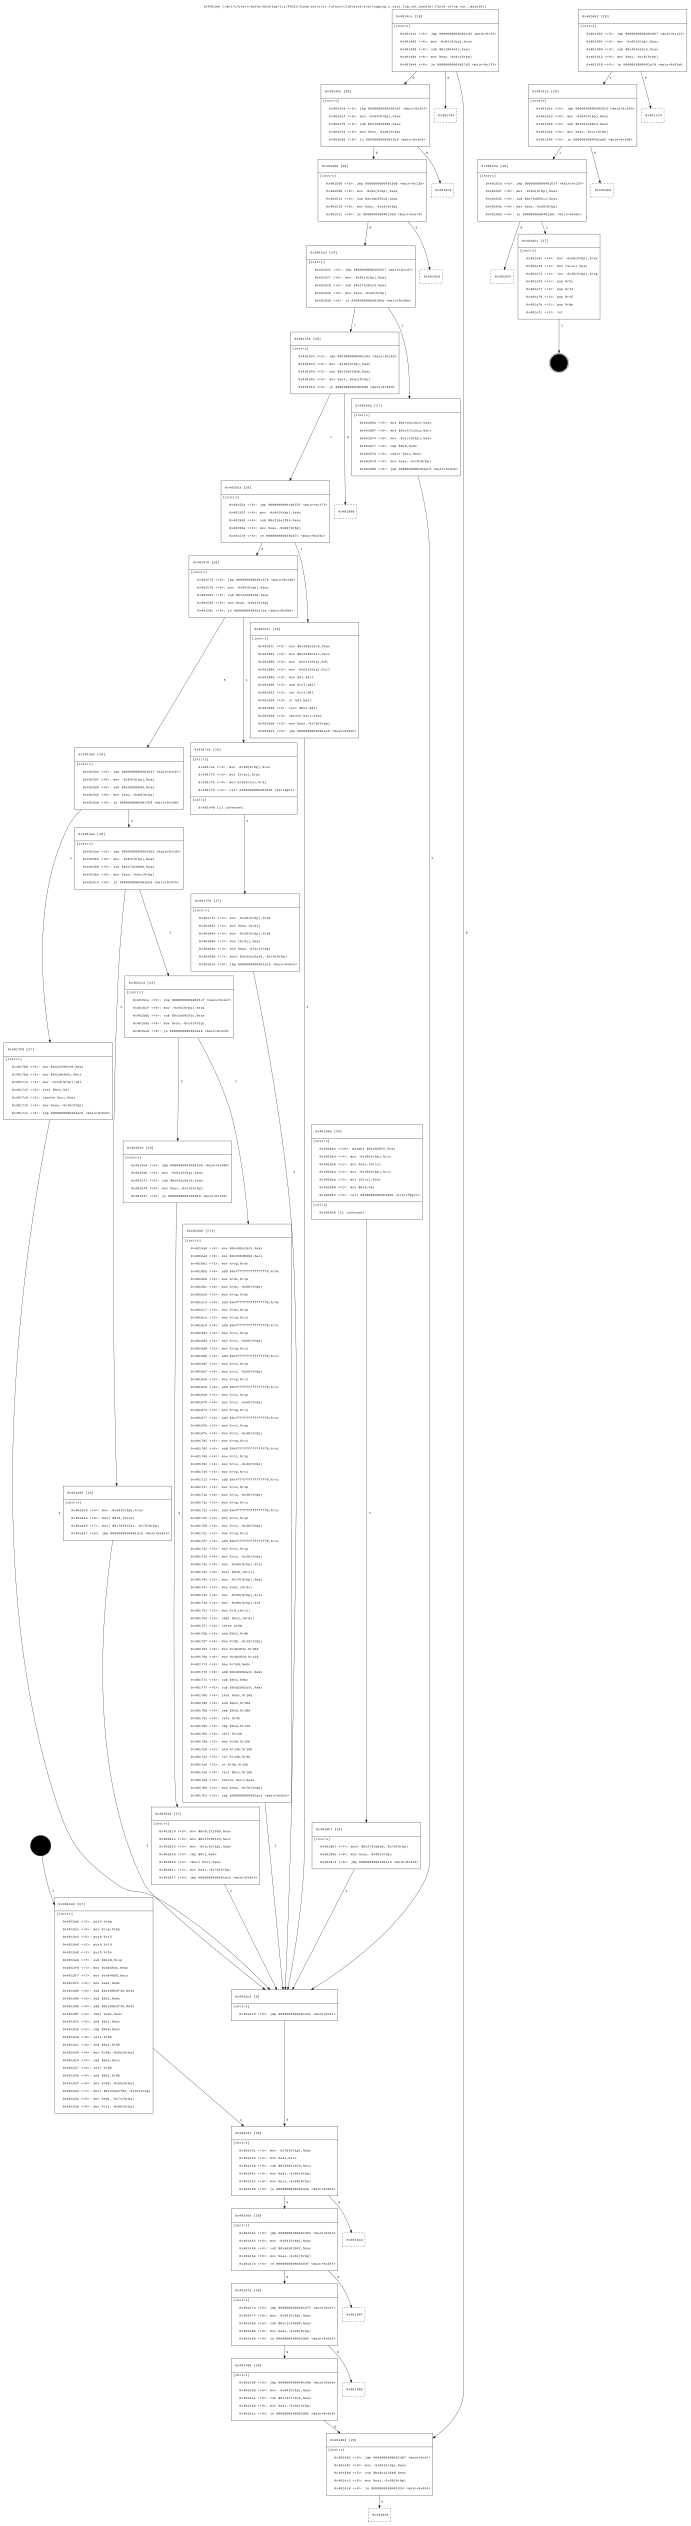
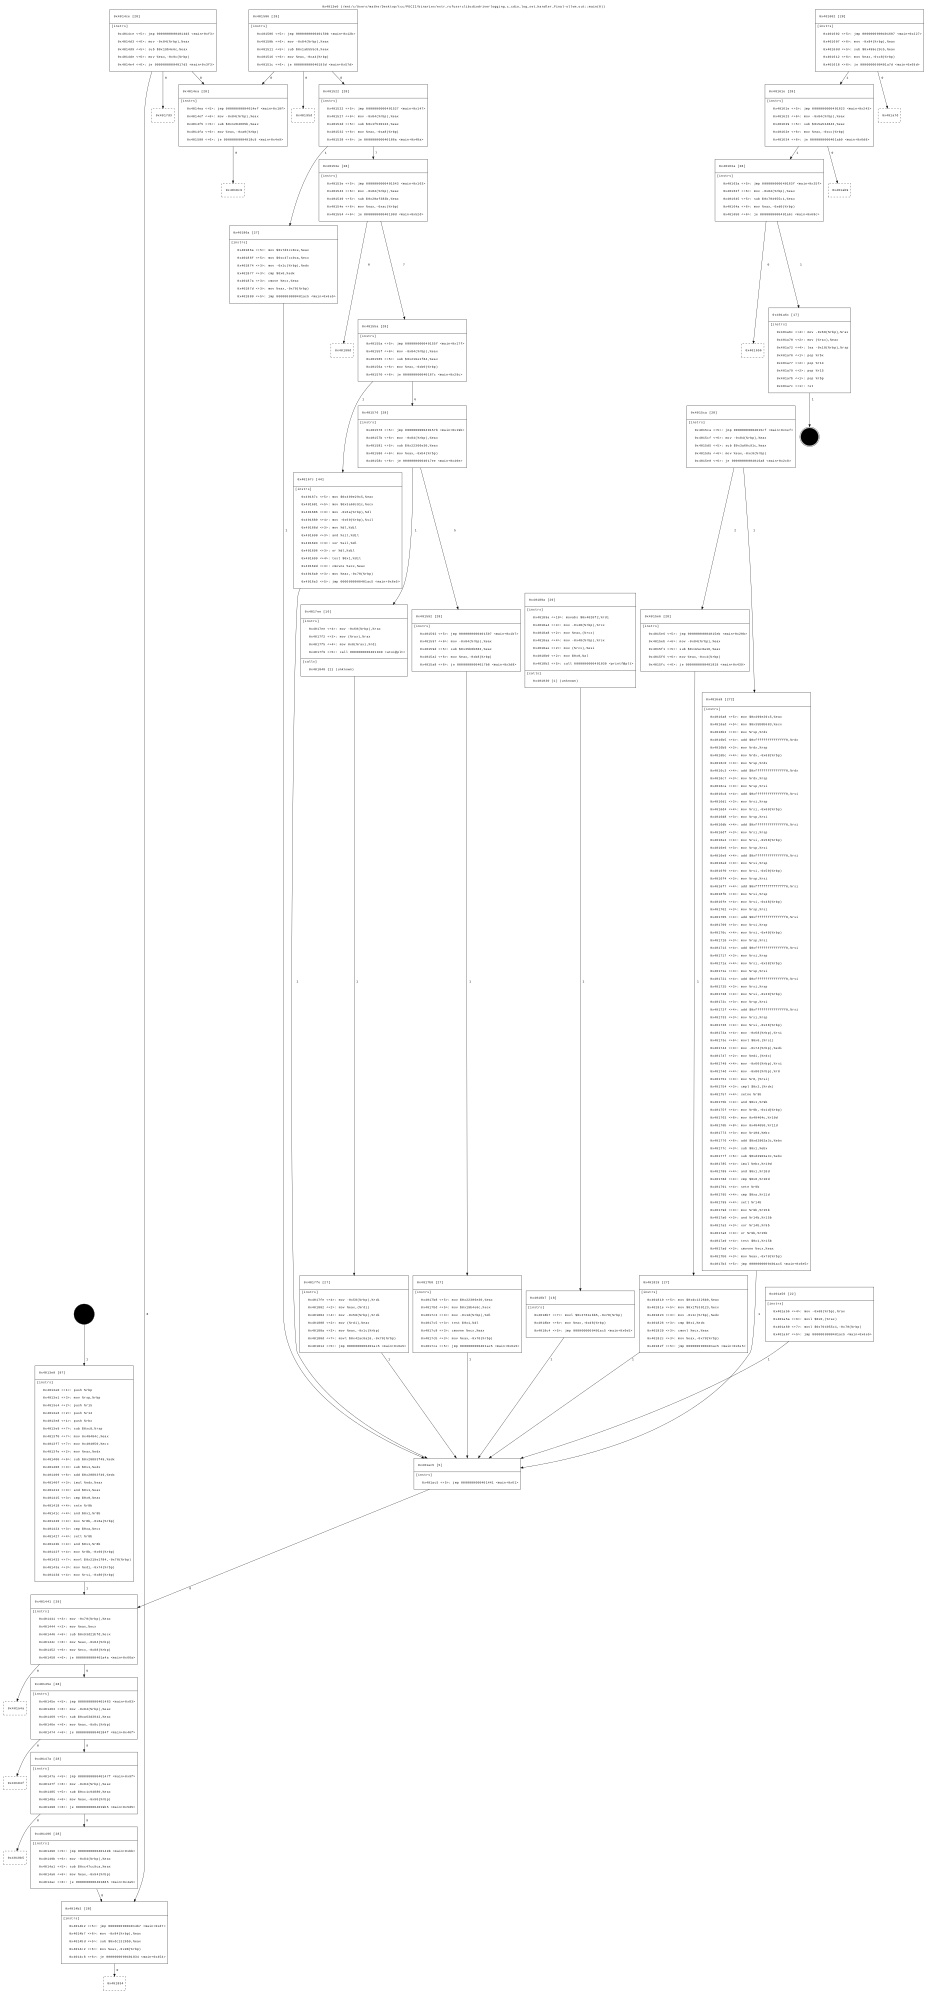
edge "0x4014ea [28]" -> "0x401506 [28]": reversed
node "0x4015ae [28]": removed
